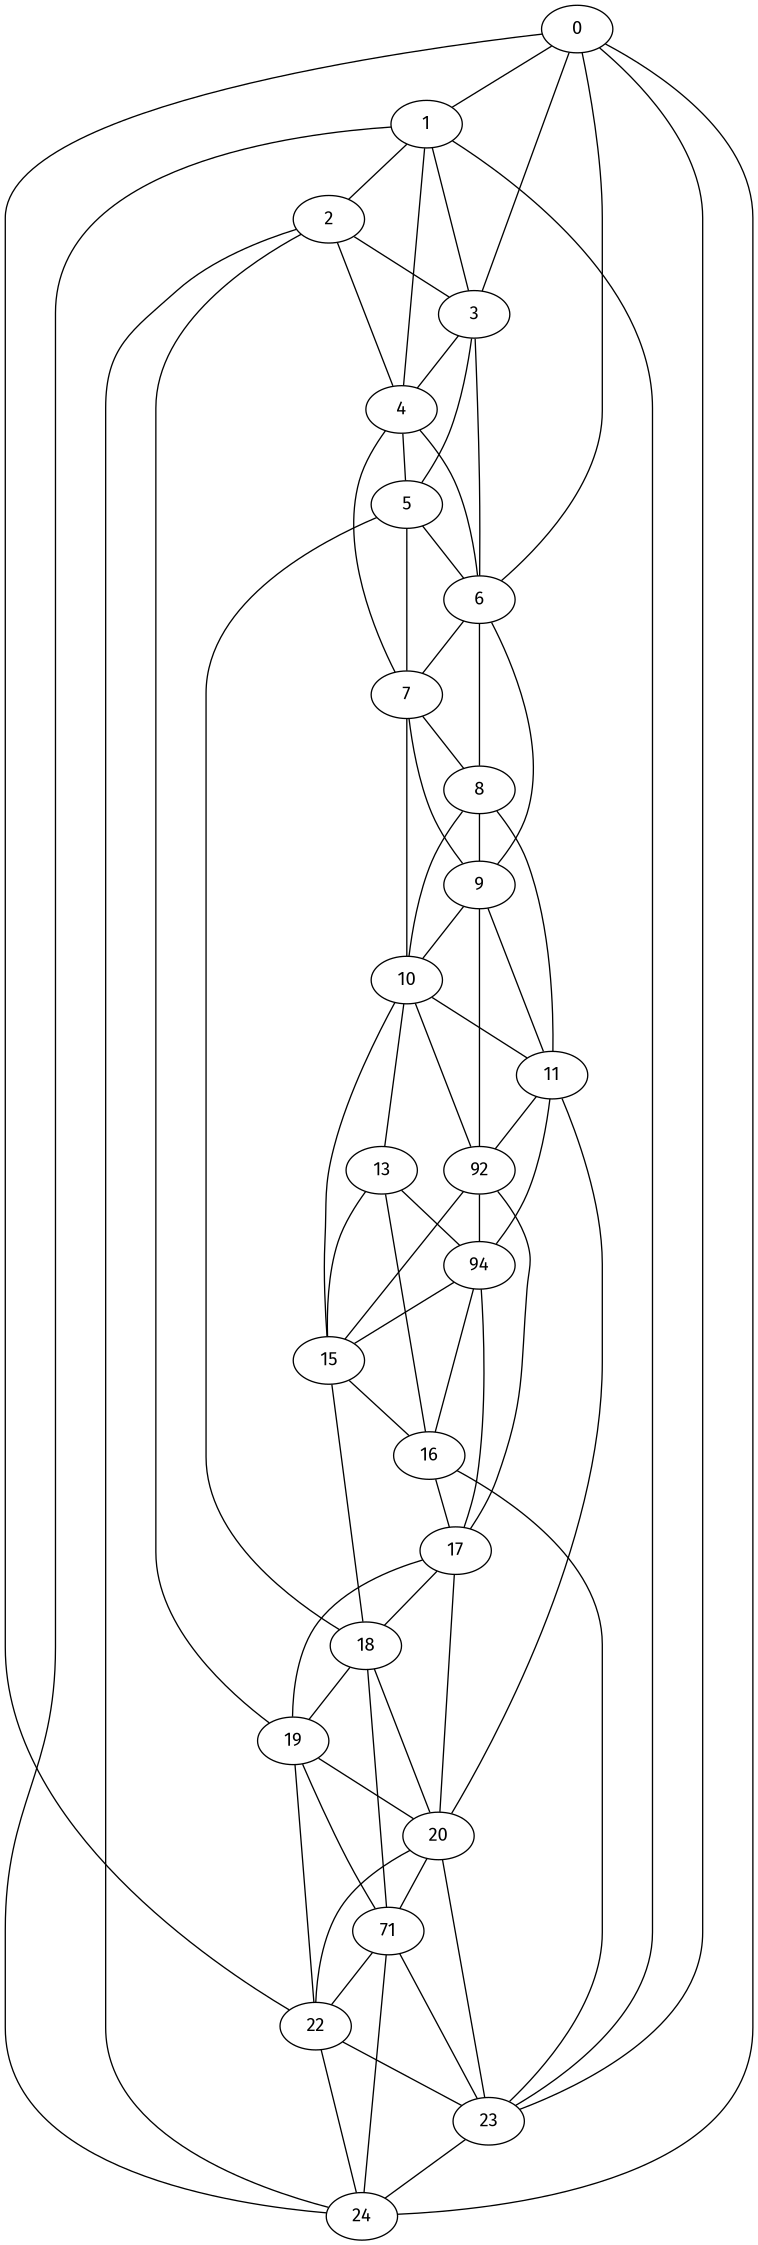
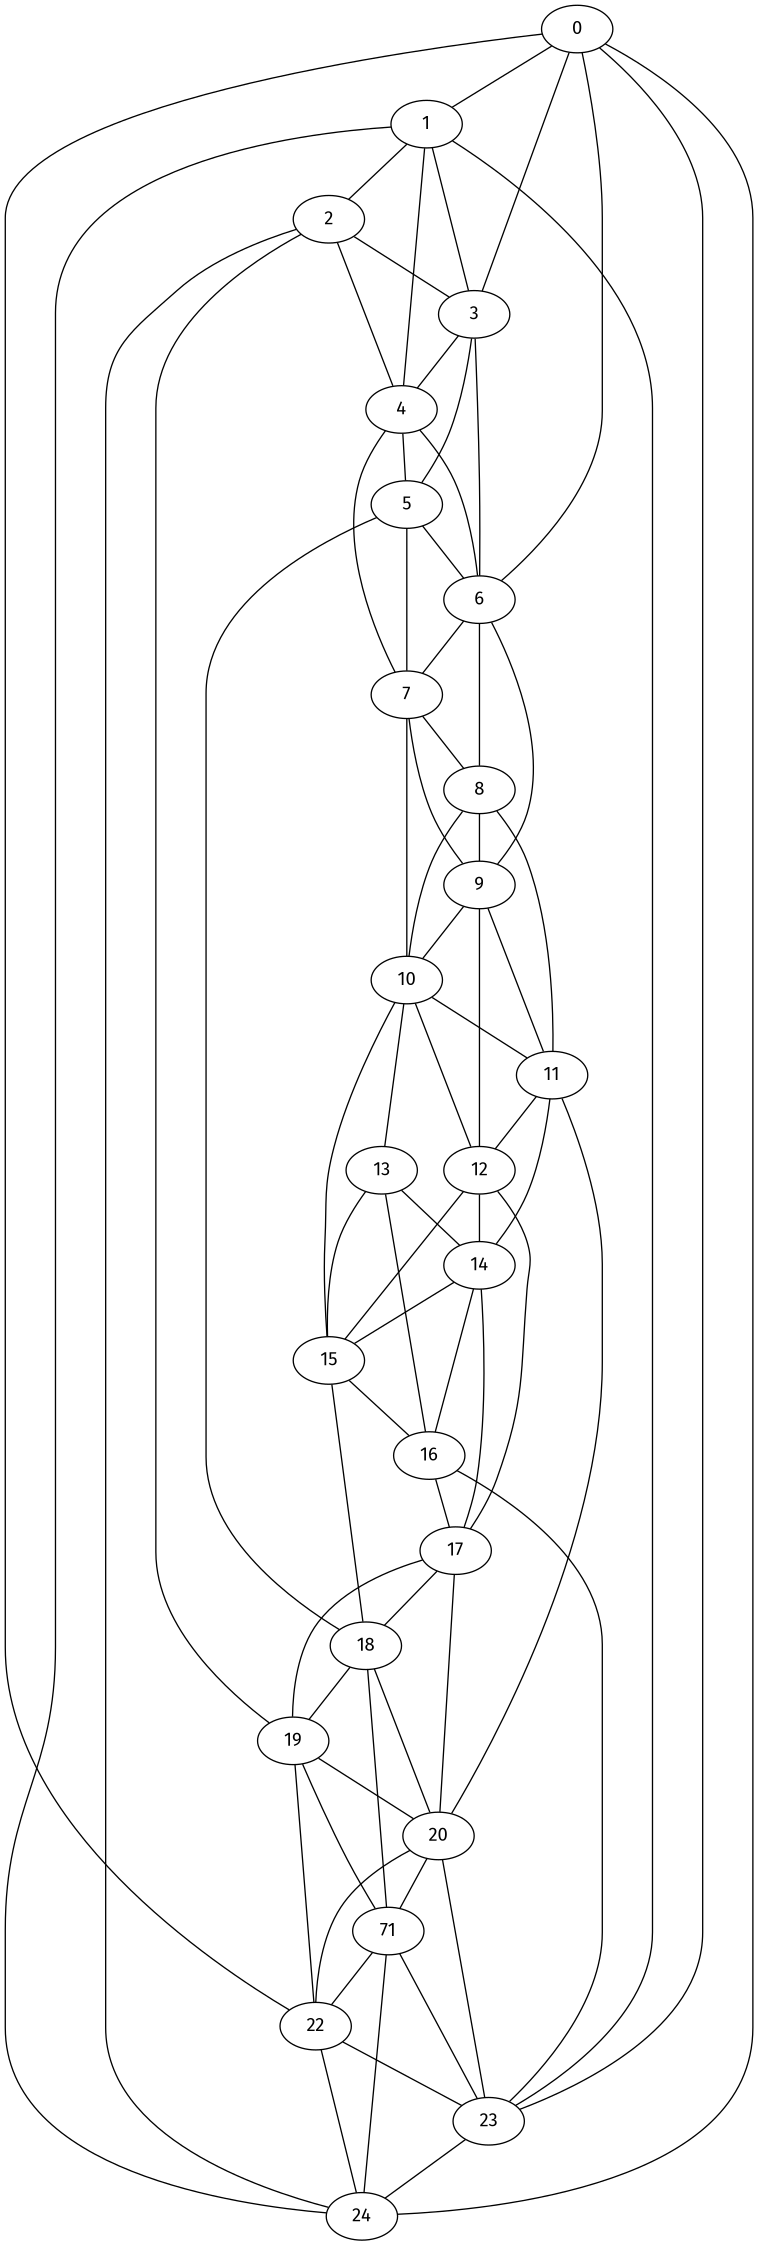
node "92": label "92" -> "12"
node "94": label "94" -> "14"
